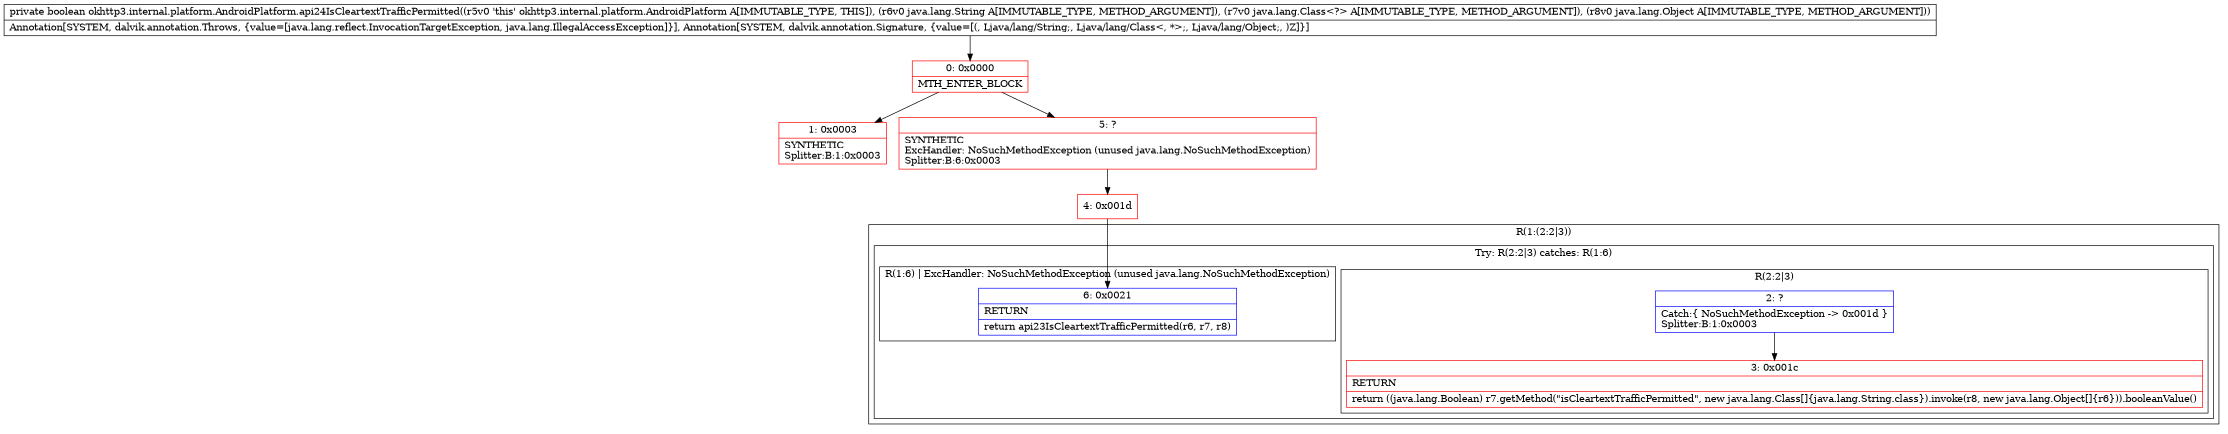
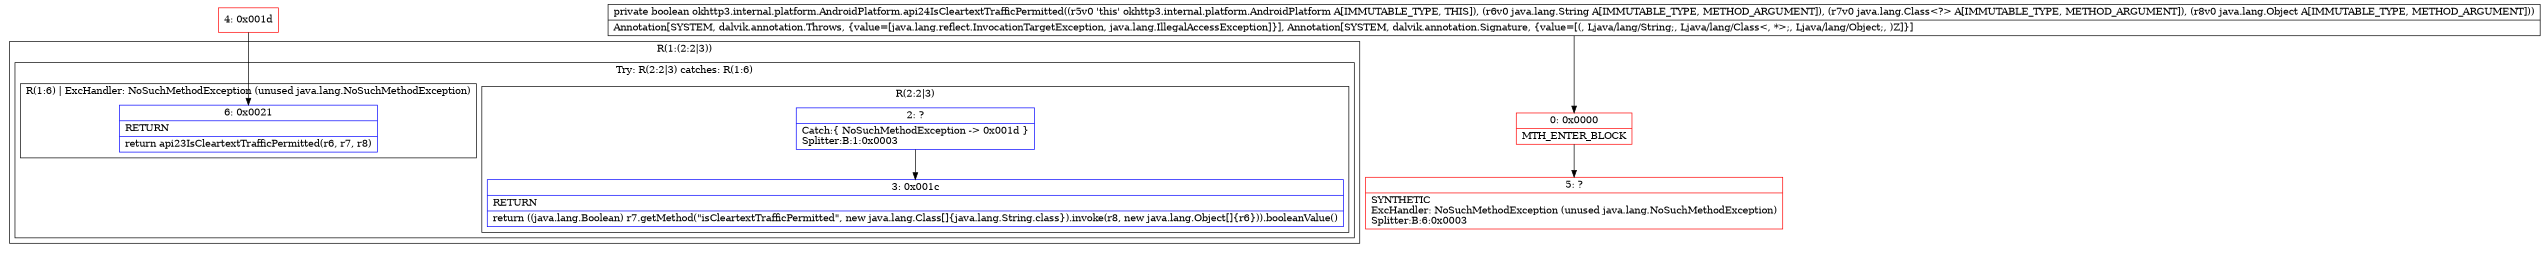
node "1: 0x0003": removed
edge "5: ?" -> "4: 0x001d": removed
node "3: 0x001c": color red -> blue
